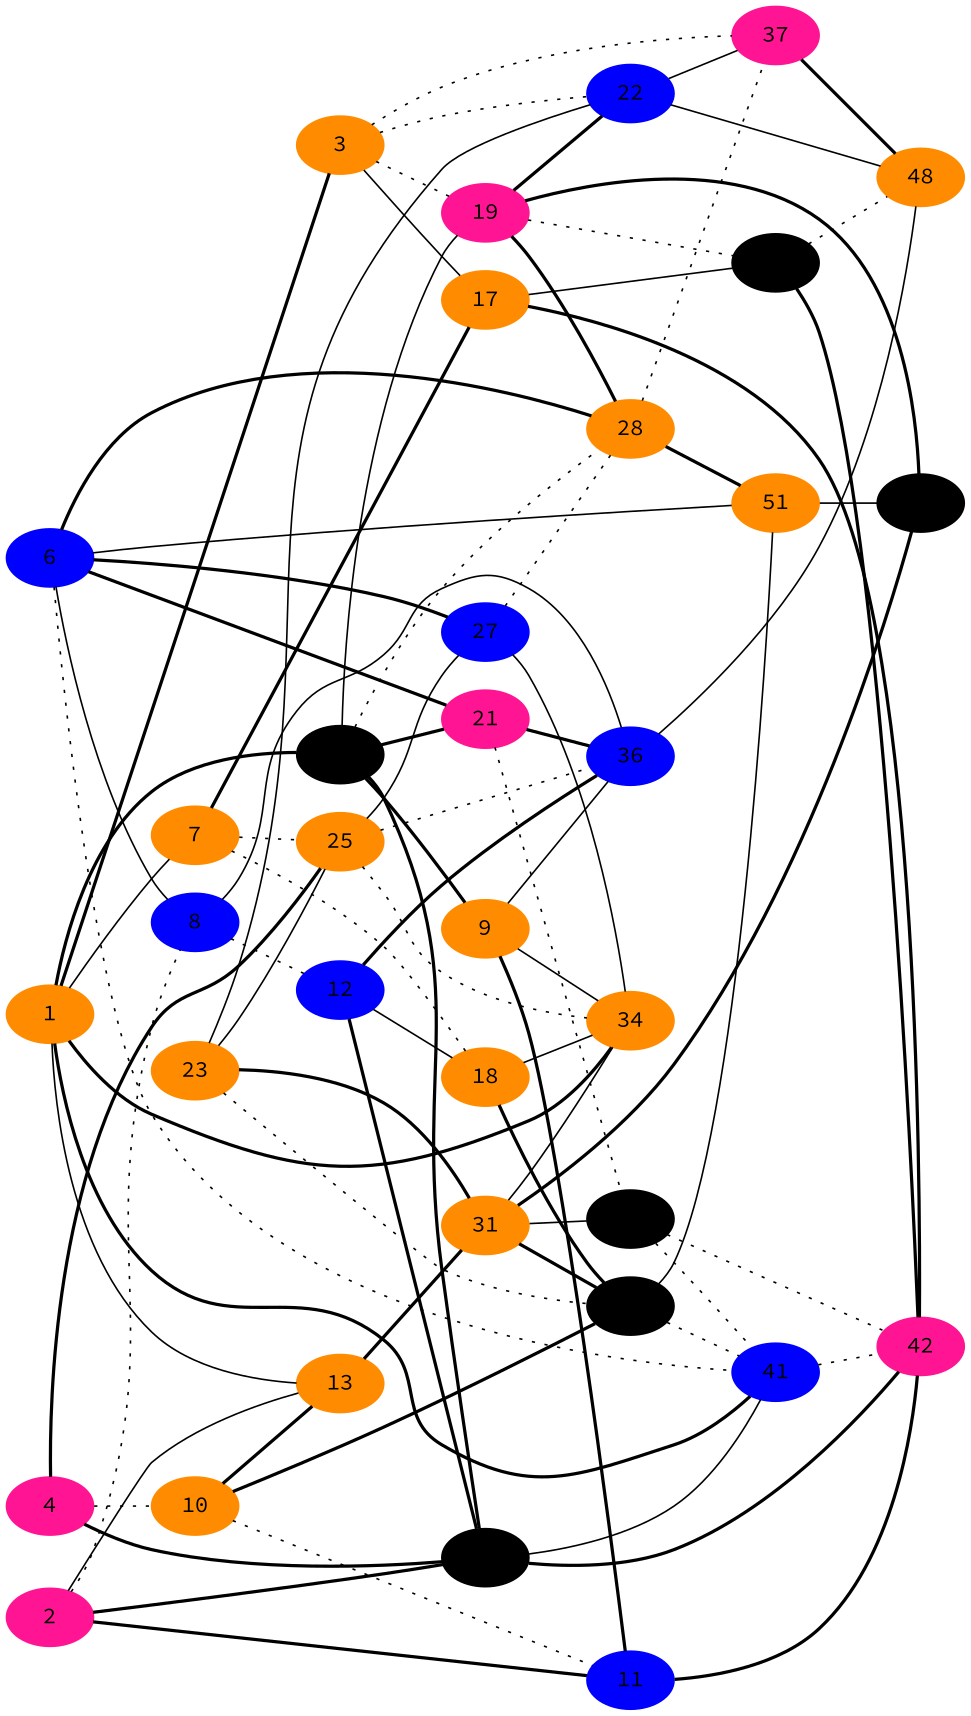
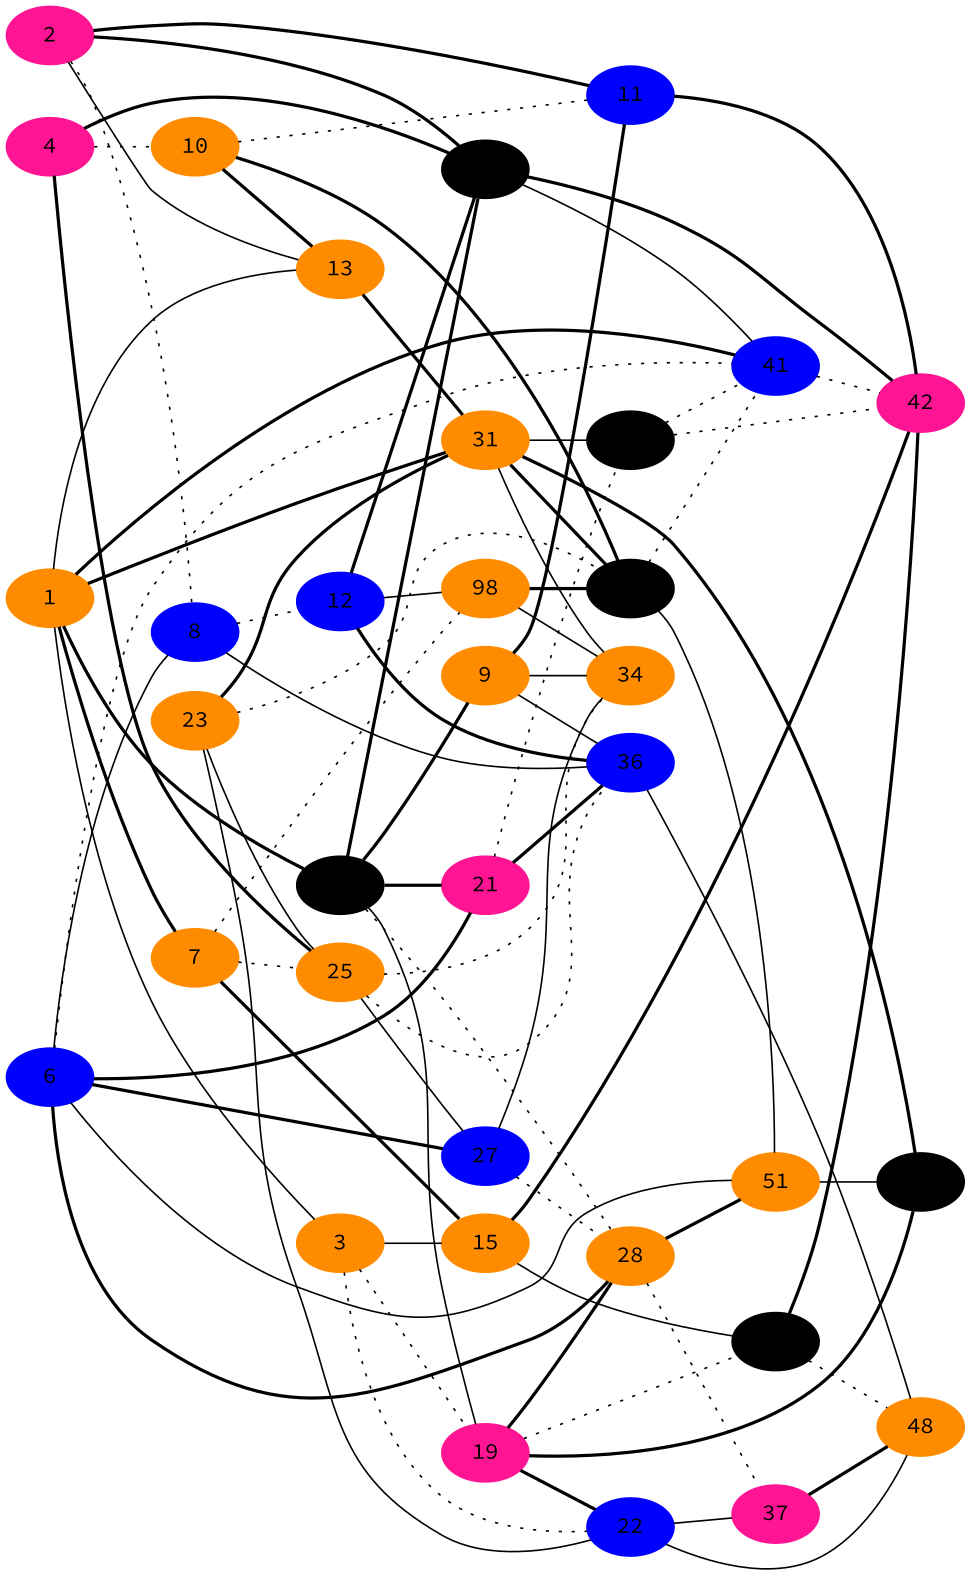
edge "37" -- "3": removed
node "17": label "17" -> "15"
edge "3" -- "1": style bold -> solid
edge "7" -- "1": style solid -> bold
node "18": label "18" -> "98"
edge "1" -- "34": now "1" -- "31"
